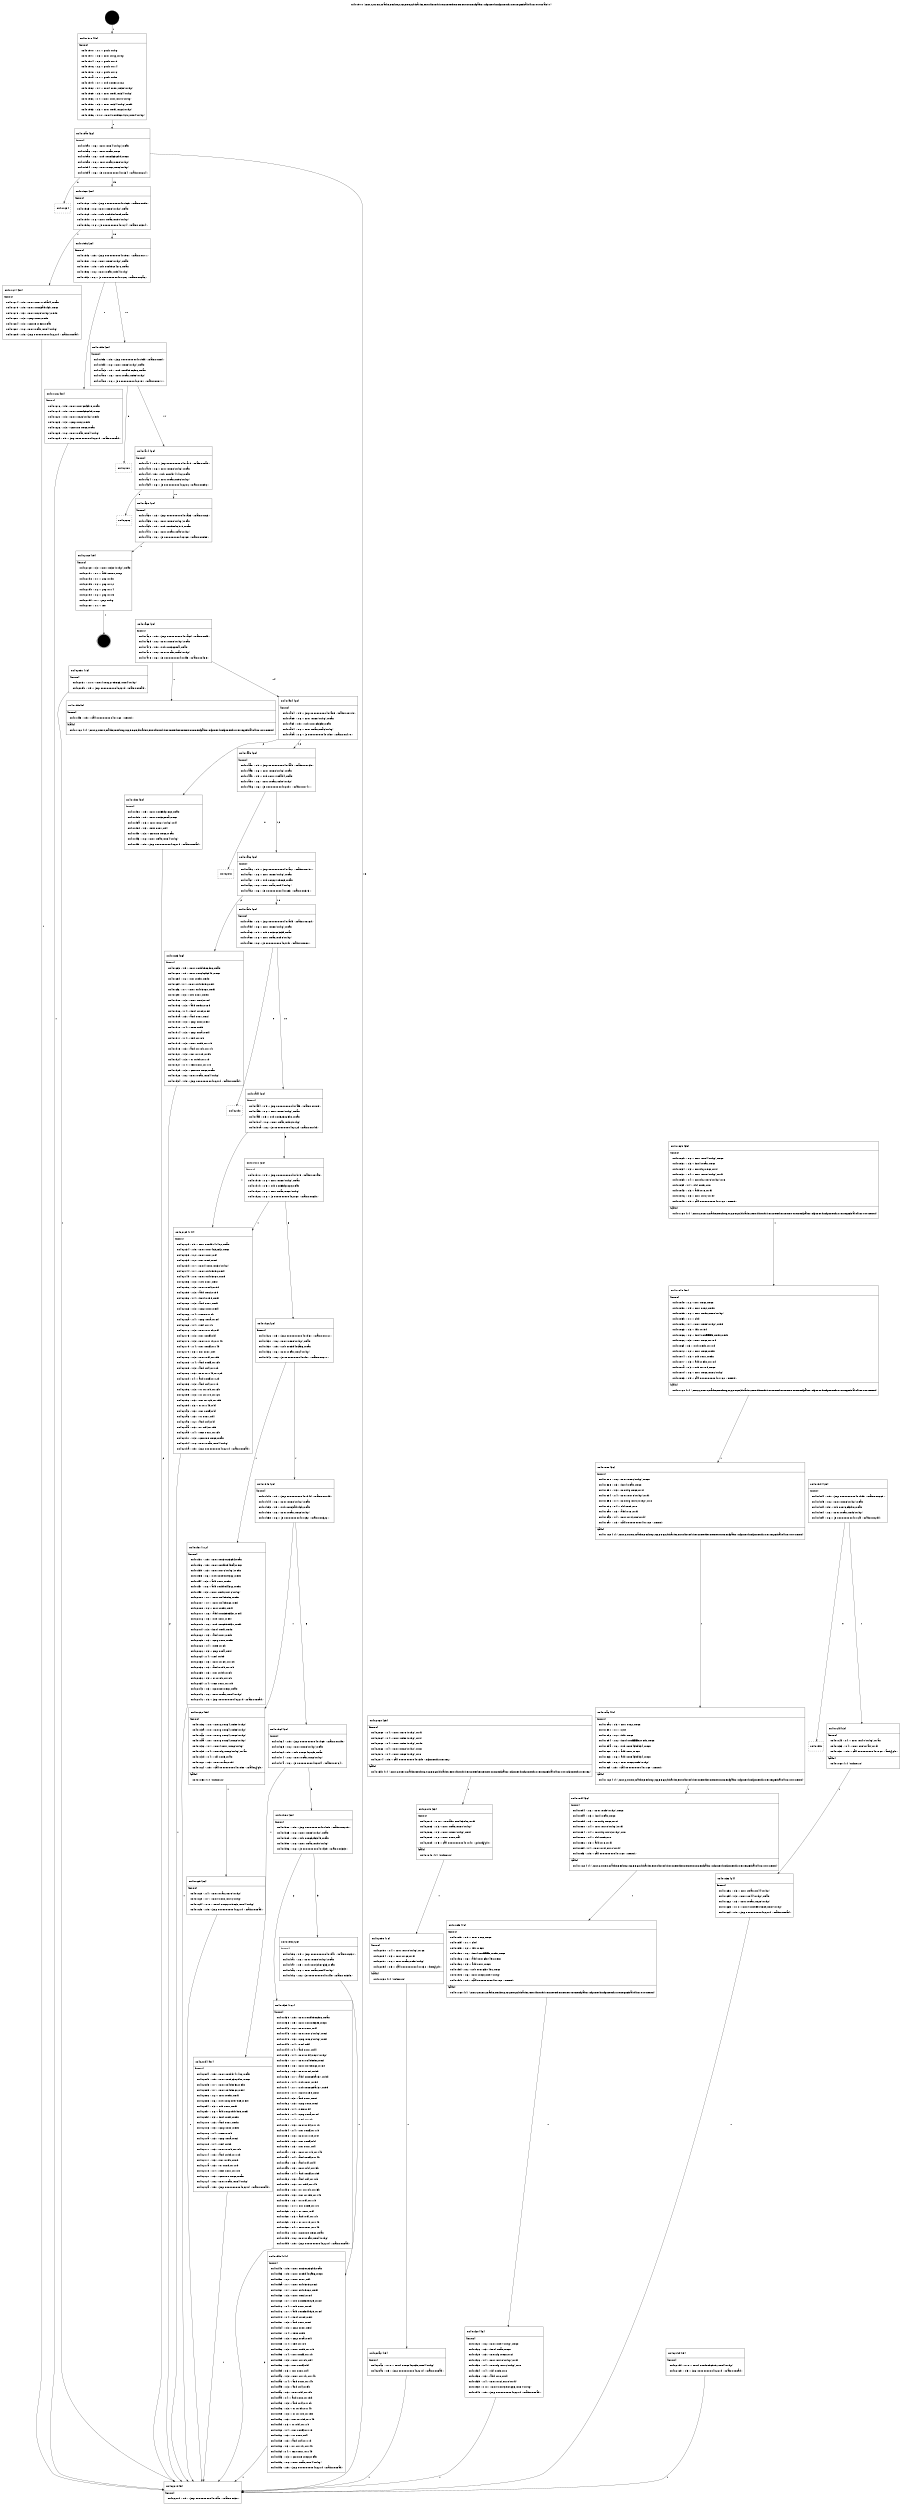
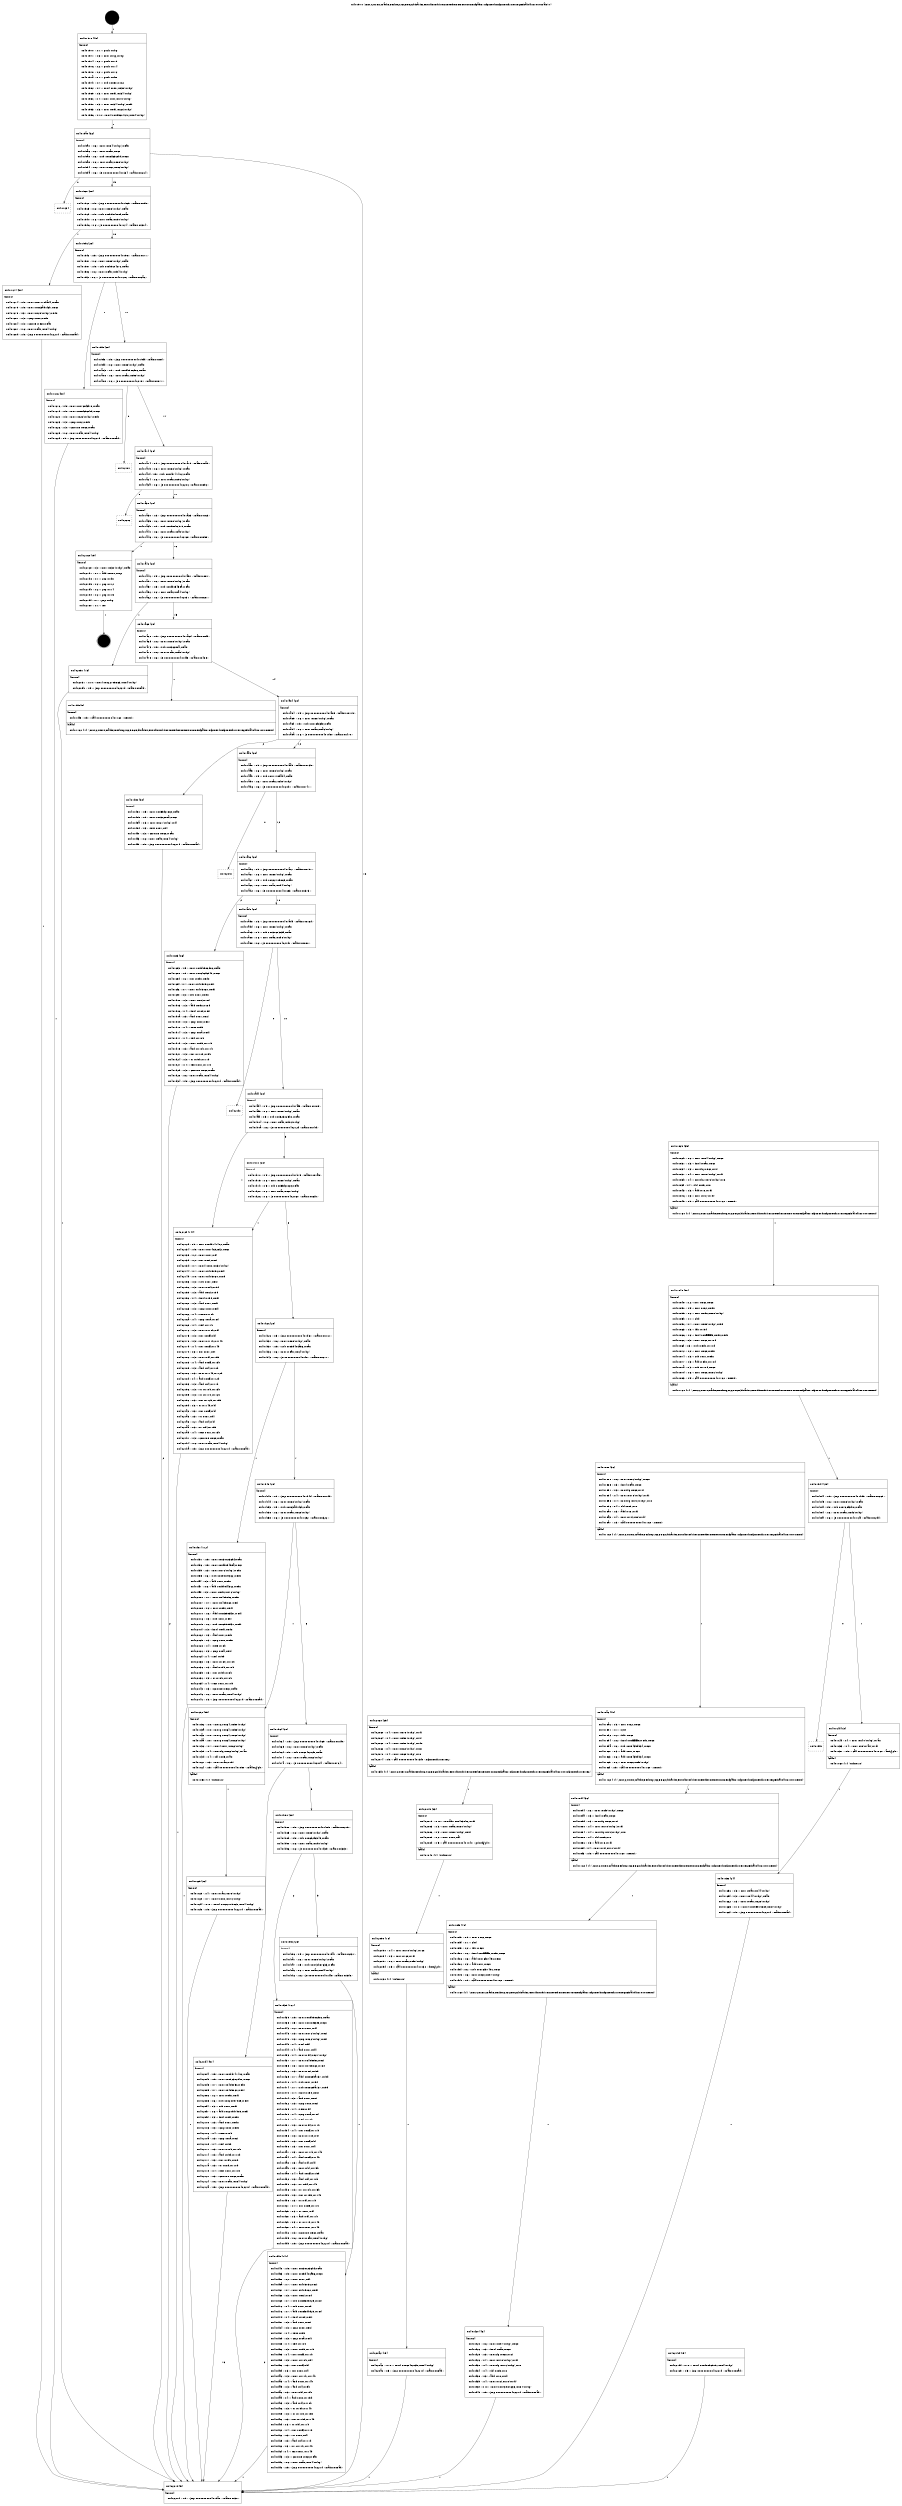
node "0x401a4c [28]": added
edge "0x401e4e [58]" -> "0x401e88 [36]": now "0x401e4e [58]" -> "0x401bd4 [28]"
edge "0x4020d4 [91]" -> "0x40221d [5]": label " 1" -> " 16"
